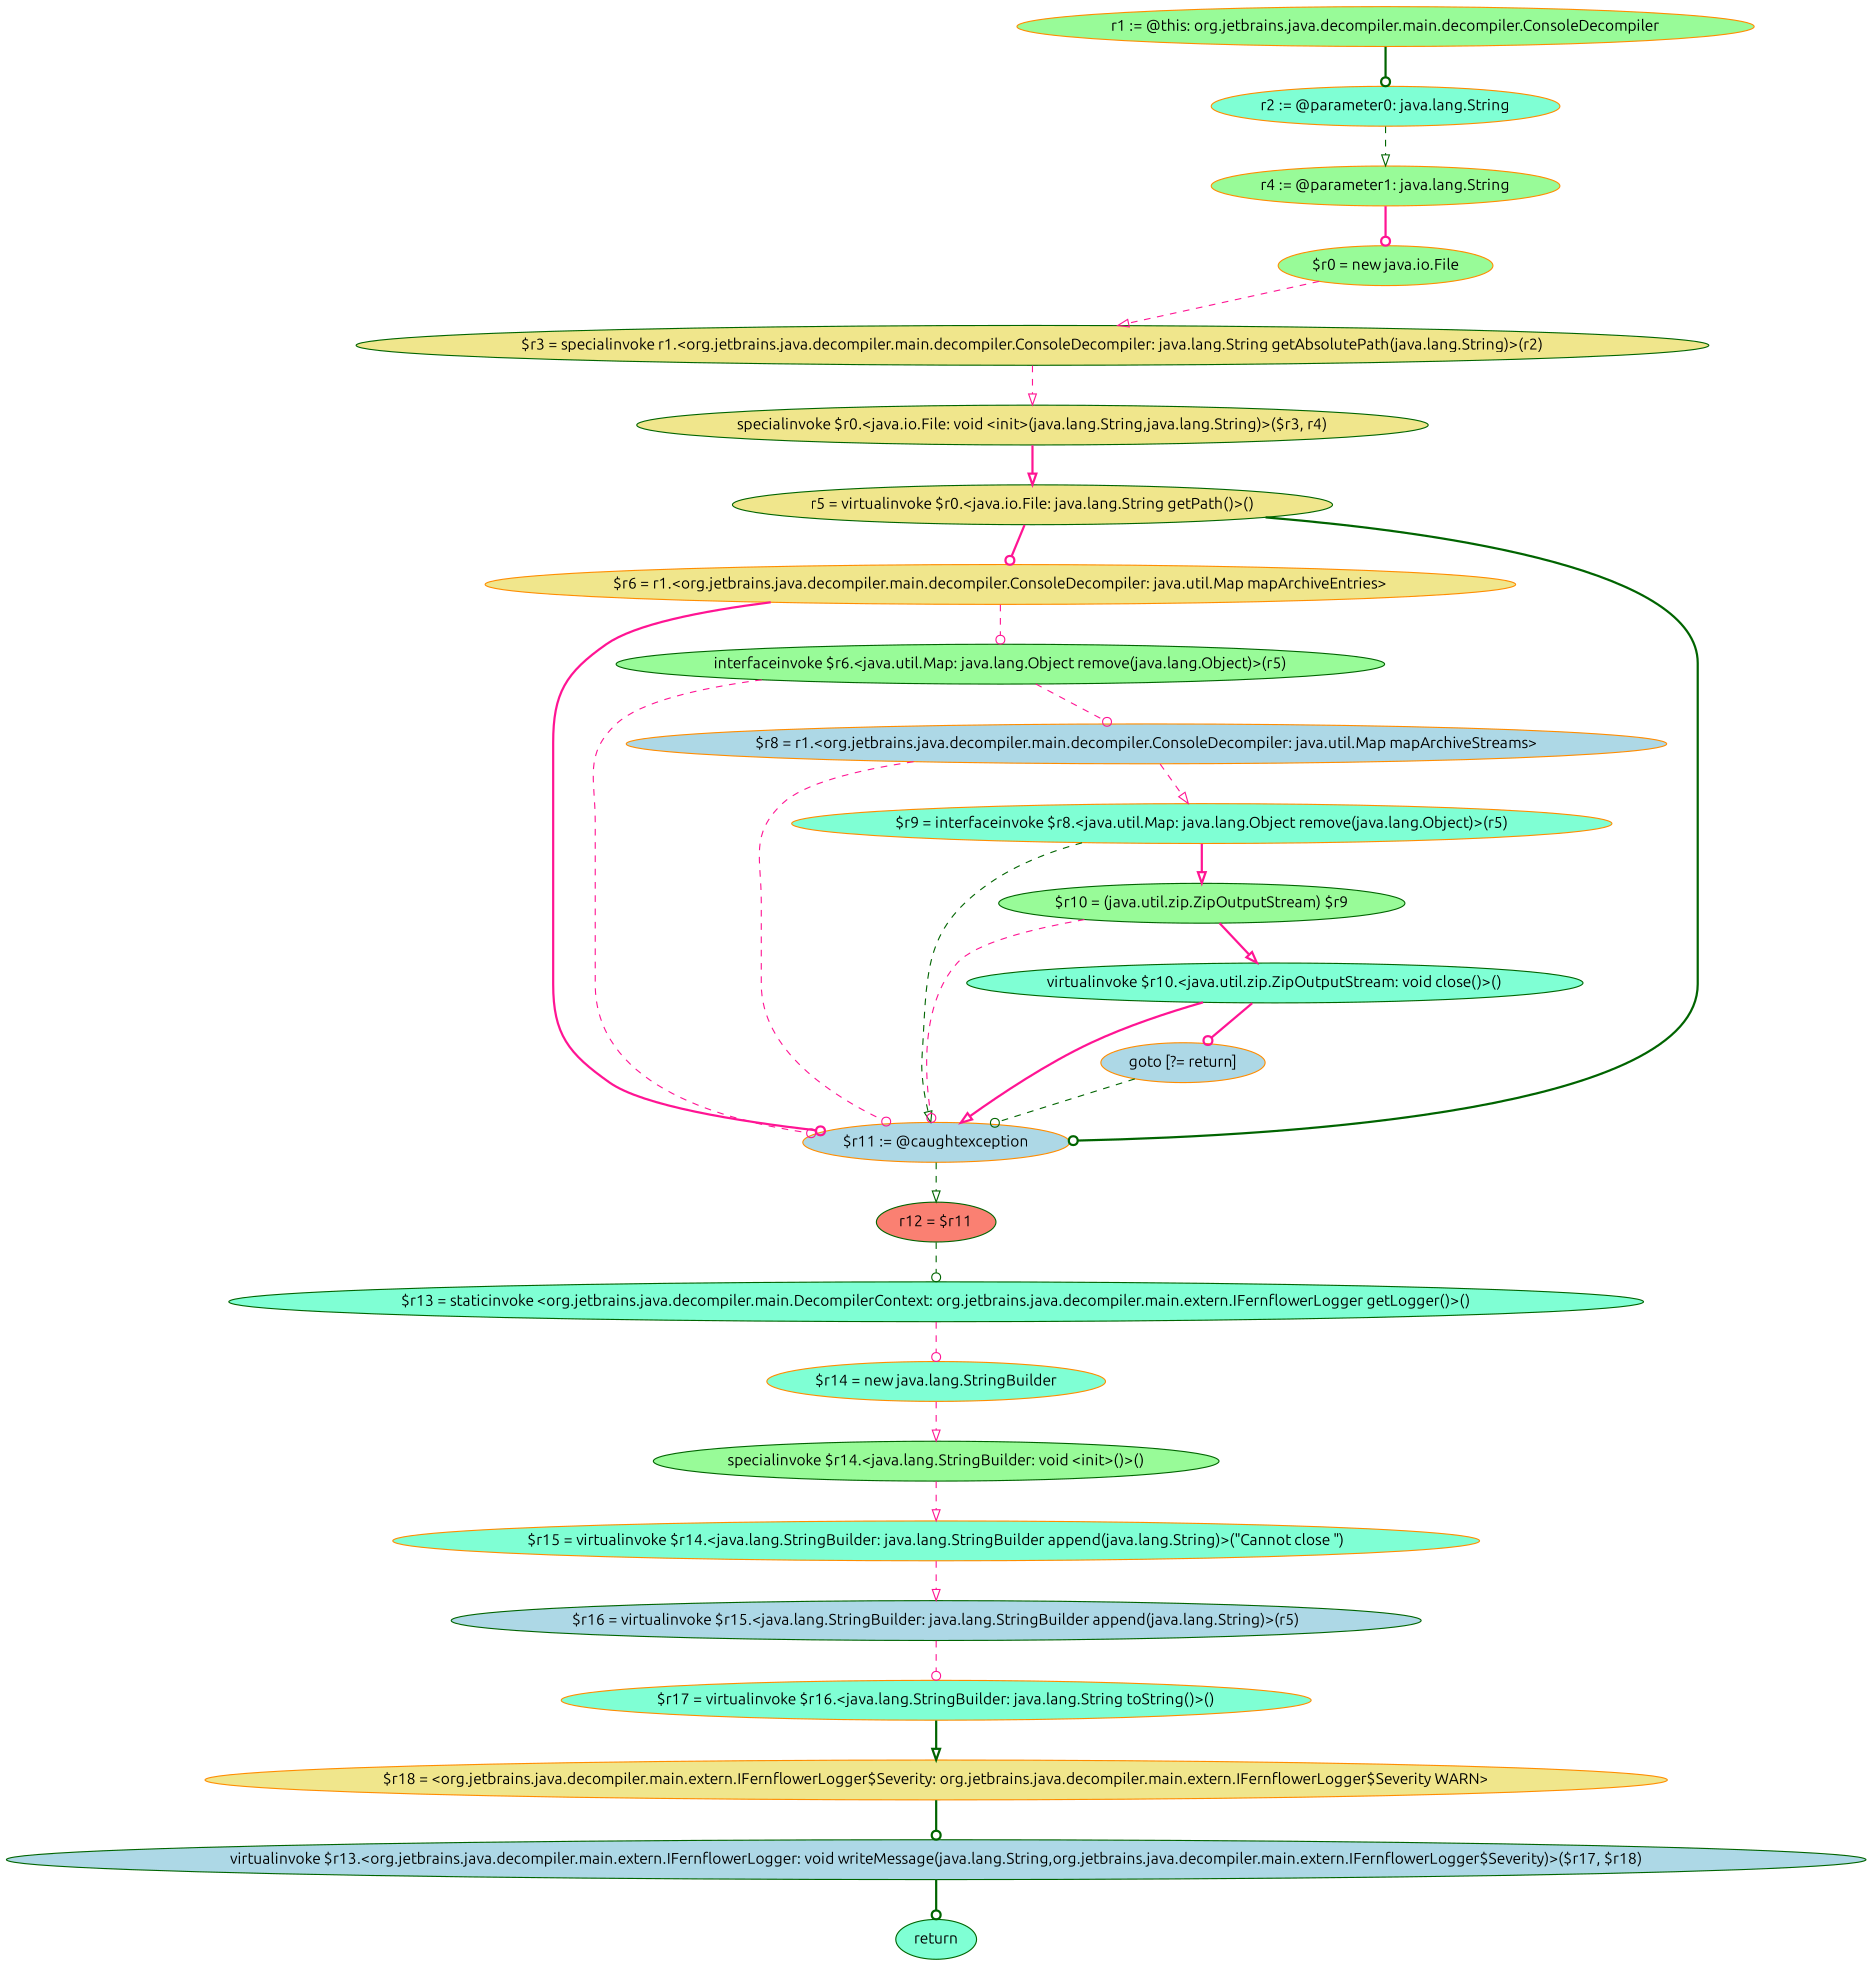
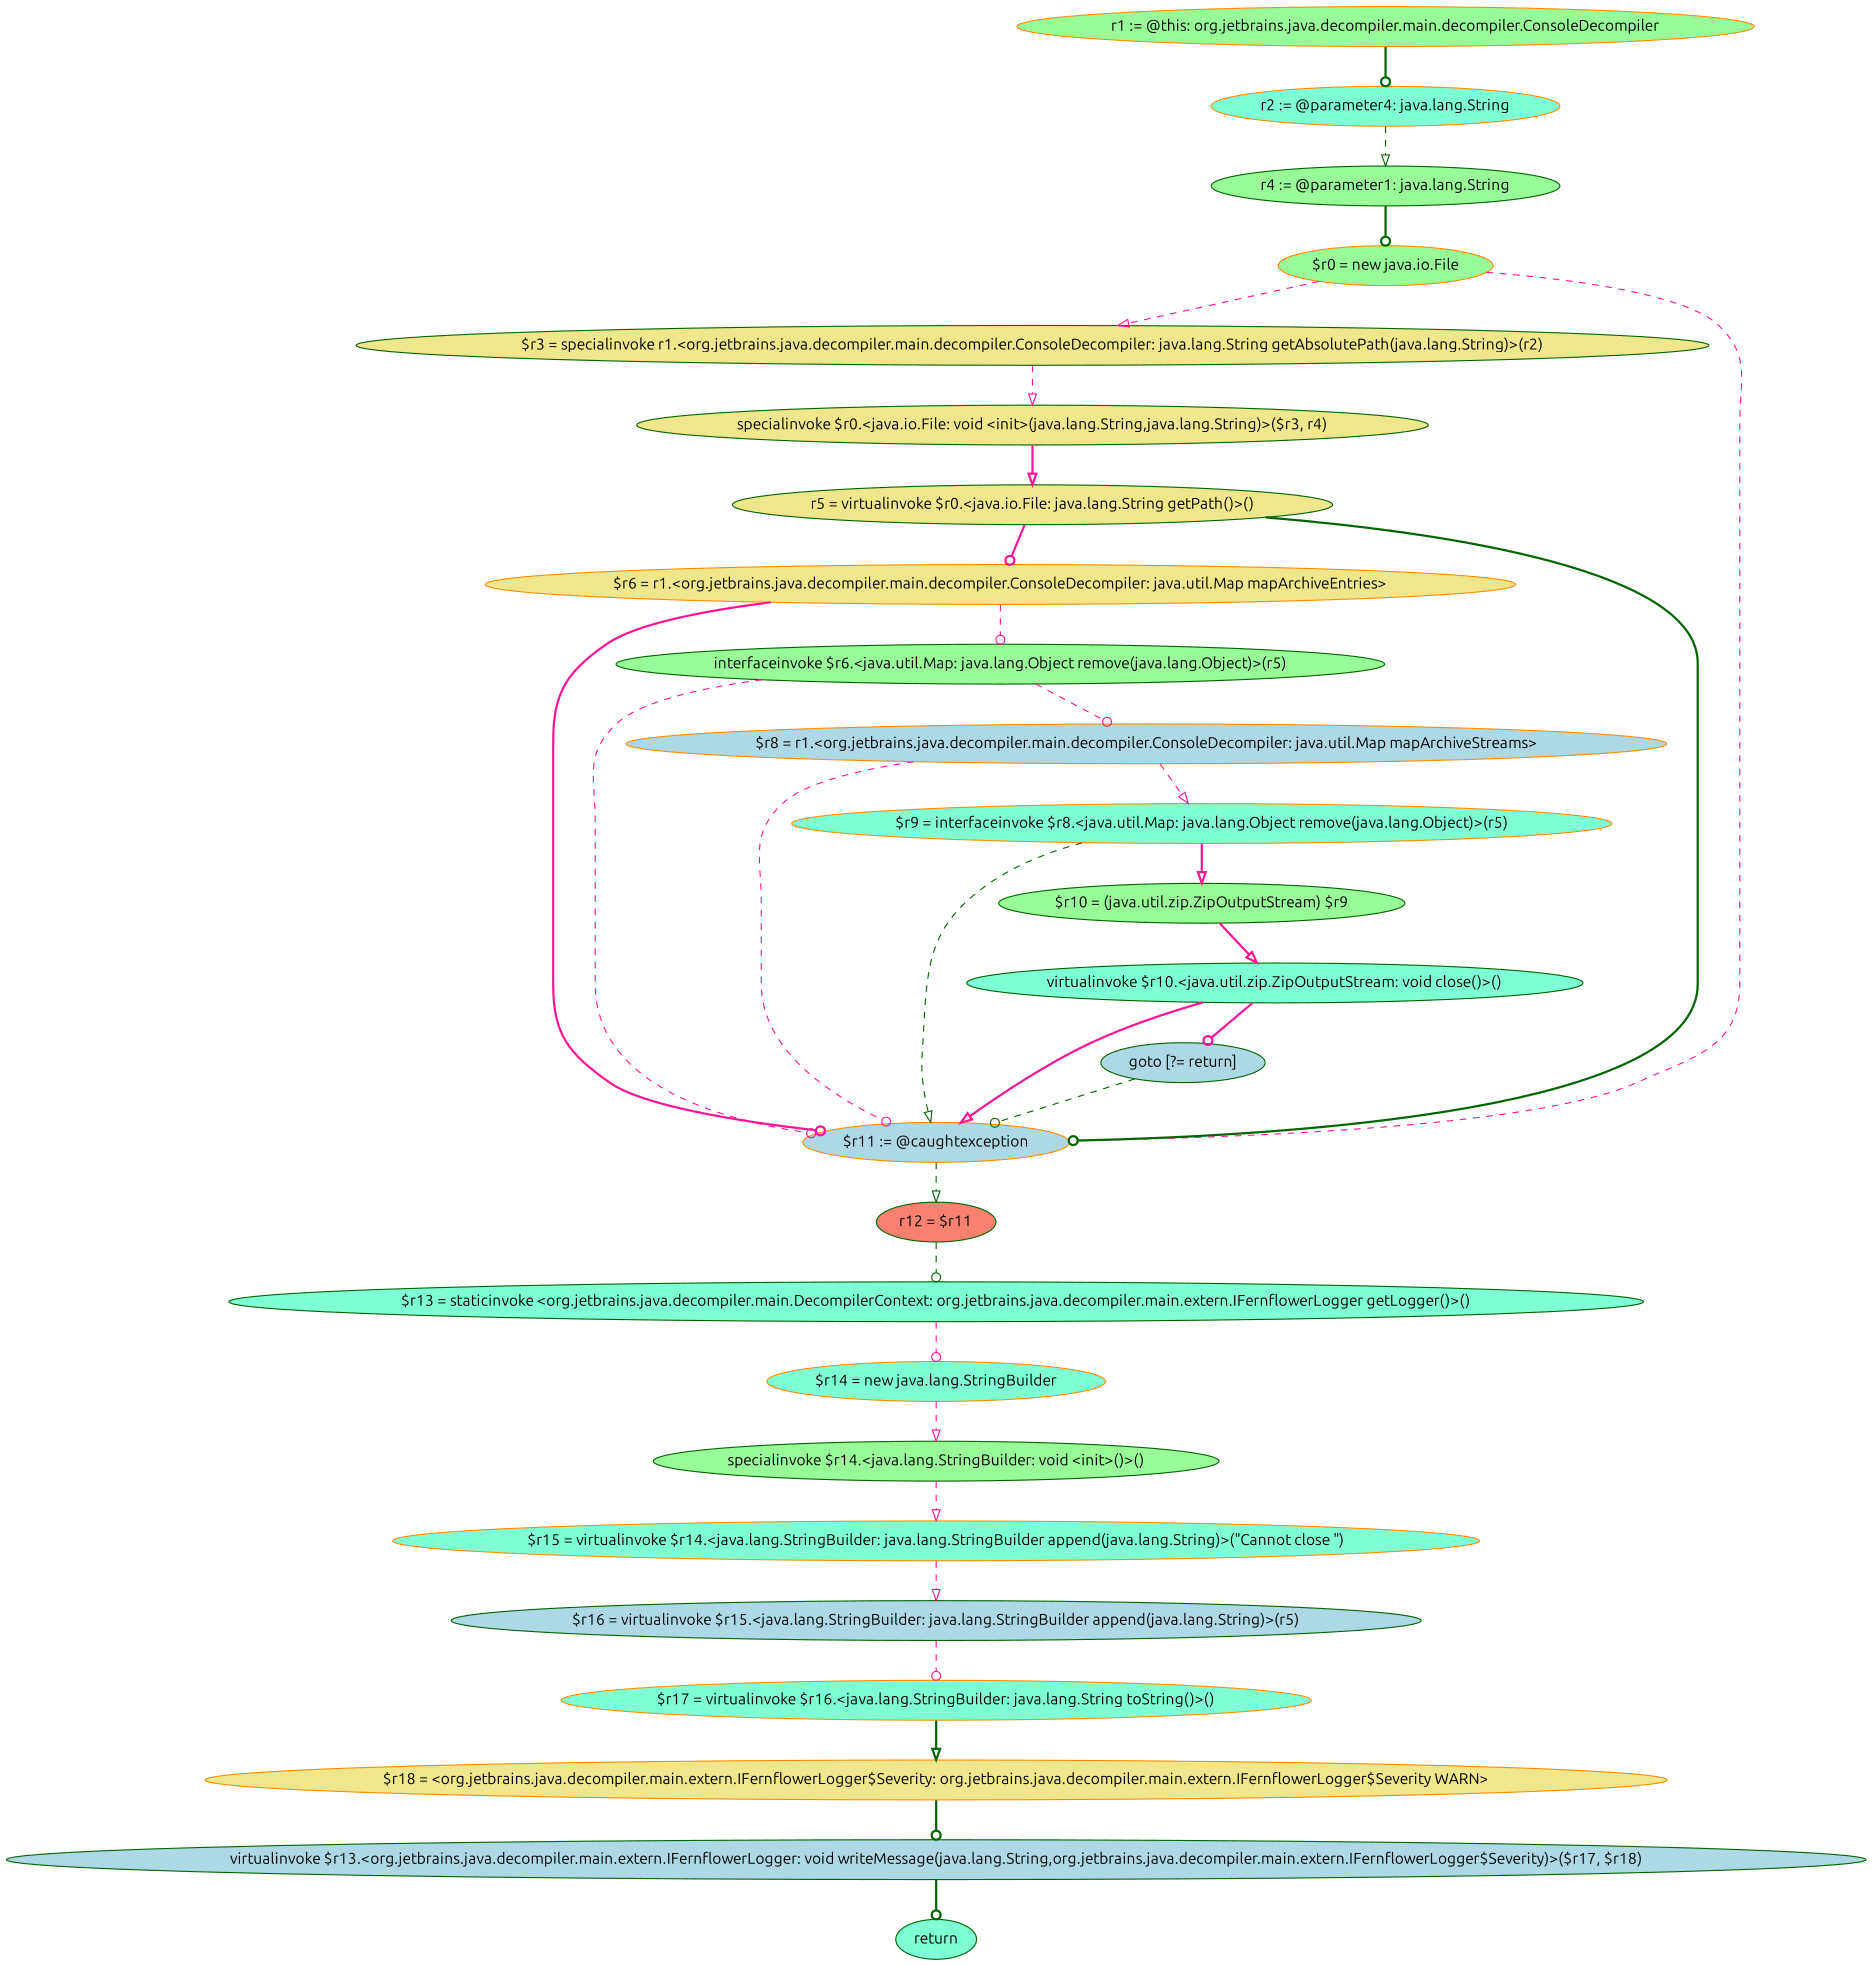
node "r2 := @parameter0: java.lang.String": label "r2 := @parameter0: java.lang.String" -> "r2 := @parameter4: java.lang.String"
node "r4 := @parameter1: java.lang.String": color darkorange -> darkgreen
edge "r4 := @parameter1: java.lang.String" -> "$r0 = new java.io.File": color deeppink -> darkgreen
edge "$r10 = (java.util.zip.ZipOutputStream) $r9" -> "$r11 := @caughtexception": now "$r0 = new java.io.File" -> "$r11 := @caughtexception"
node "goto [?= return]": color darkorange -> darkgreen
